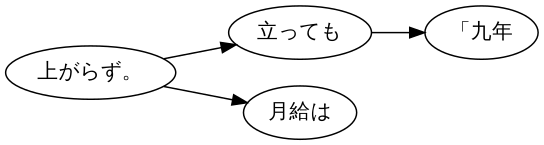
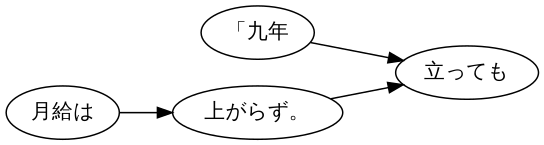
edge "立っても" -> "「九年": reversed
edge "上がらず。" -> "月給は": reversed
